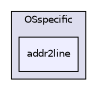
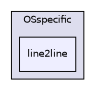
node "addr2line": label "addr2line" -> "line2line"
